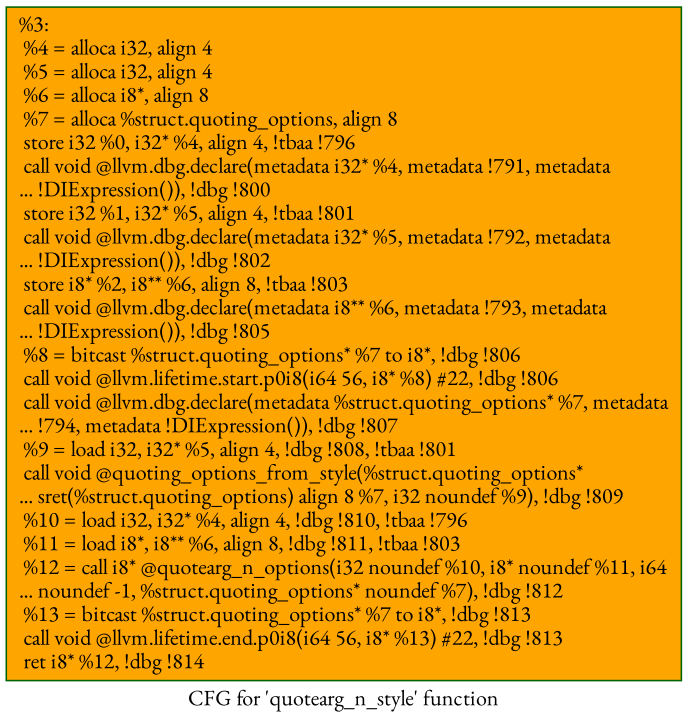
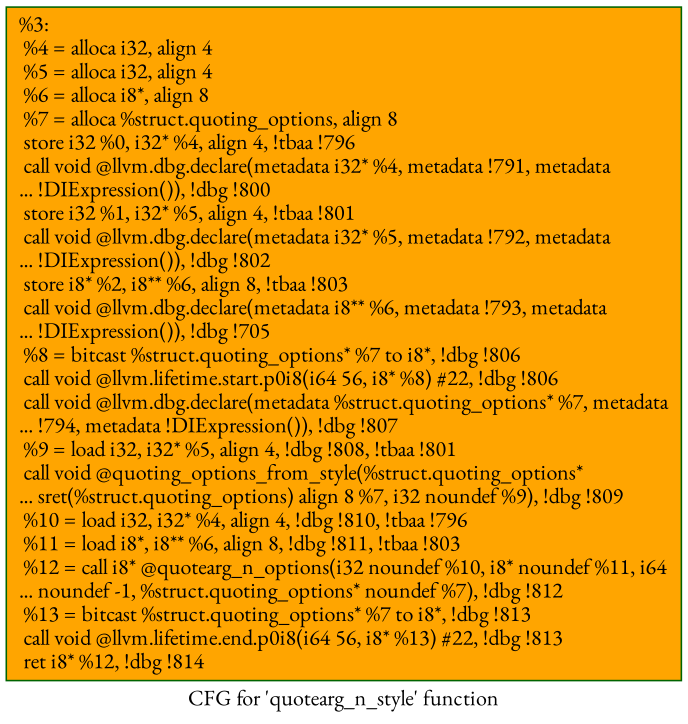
node "%3:": text "... !DIExpression()), !dbg !805" -> "... !DIExpression()), !dbg !705"
